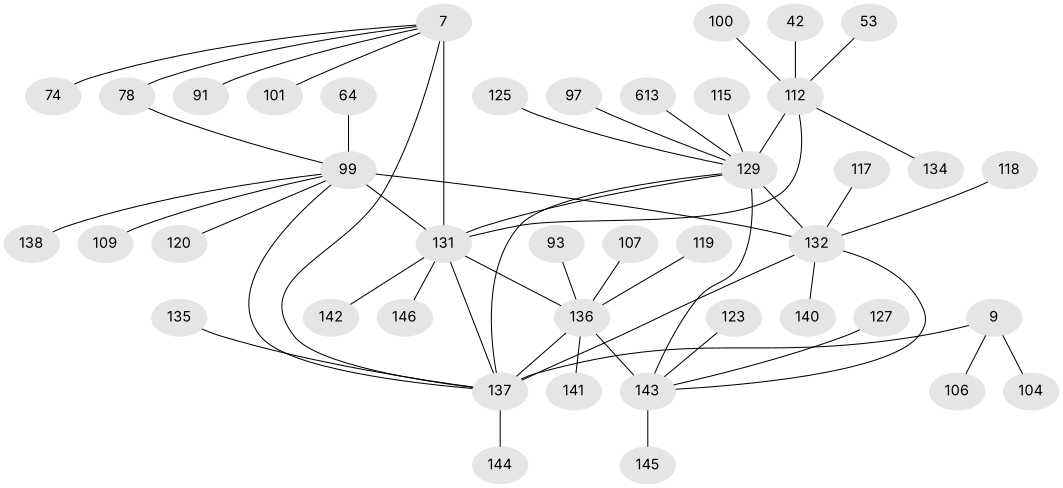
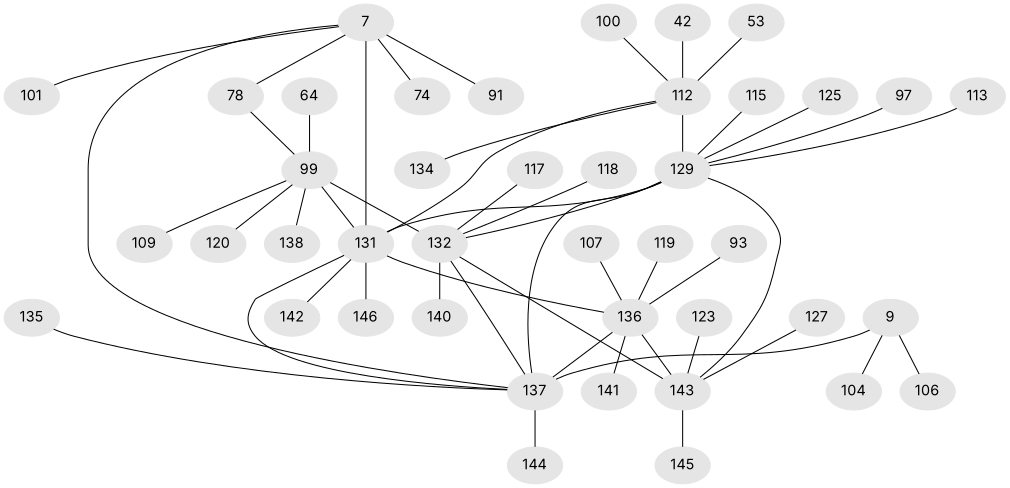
node "613": label "613" -> "113"
edge "99" -- "137": removed
